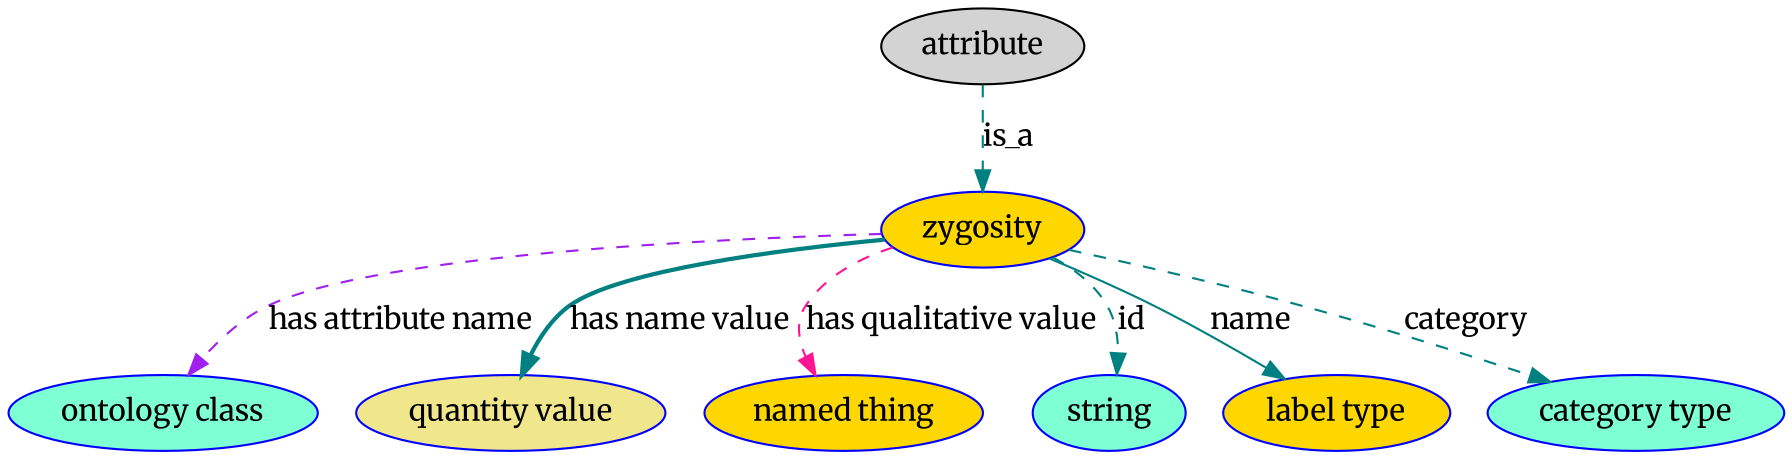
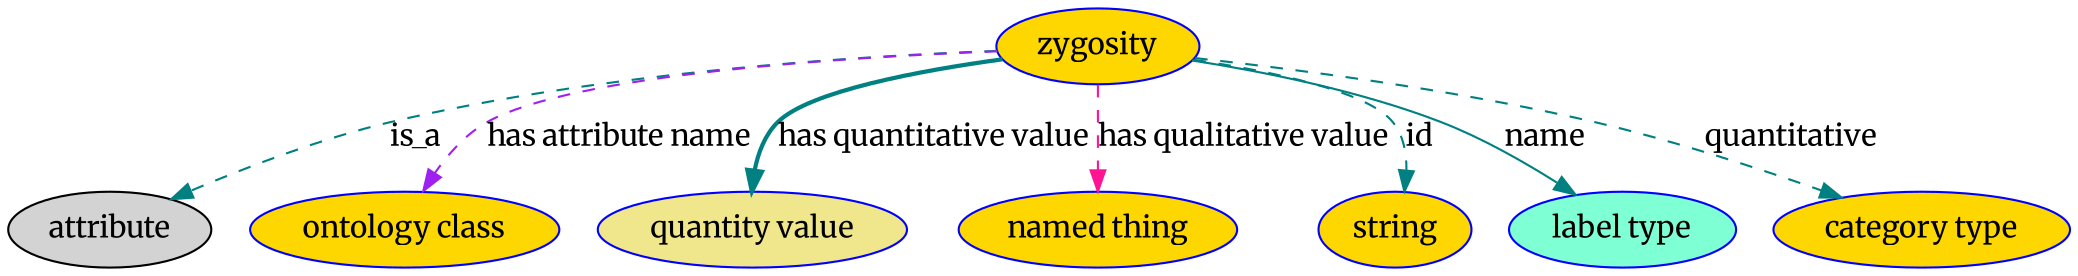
edge "attribute" -> "zygosity": reversed
edge "zygosity" -> "quantity value": label "has name value" -> "has quantitative value"
edge "zygosity" -> "category type": label "category" -> "quantitative"
node "ontology class": fillcolor aquamarine -> gold
node "string": fillcolor aquamarine -> gold
node "label type": fillcolor gold -> aquamarine
node "category type": fillcolor aquamarine -> gold
